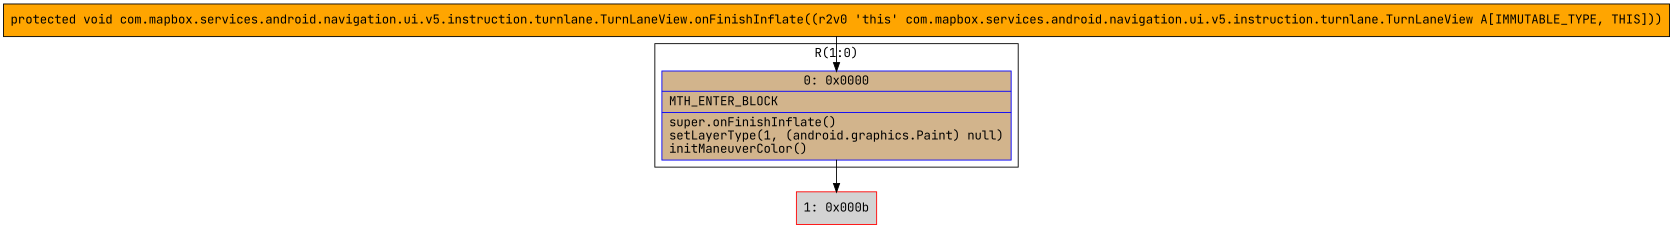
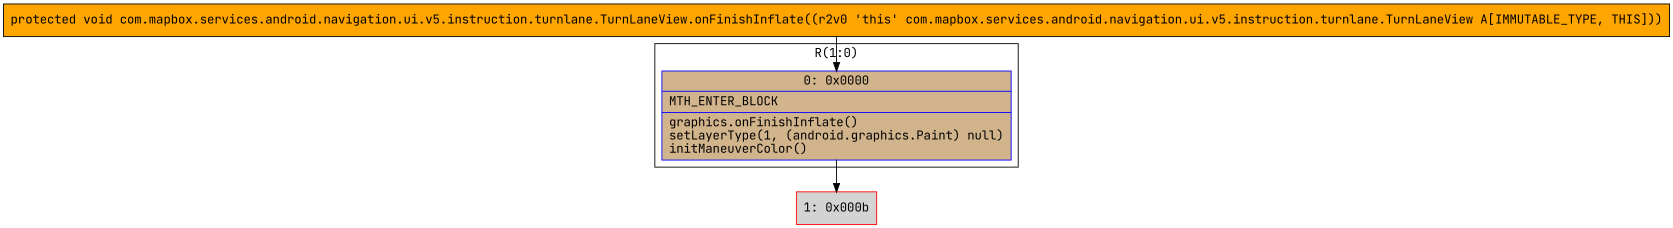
node "0: 0x0000": text "super.onFinishInflate()" -> "graphics.onFinishInflate()"
